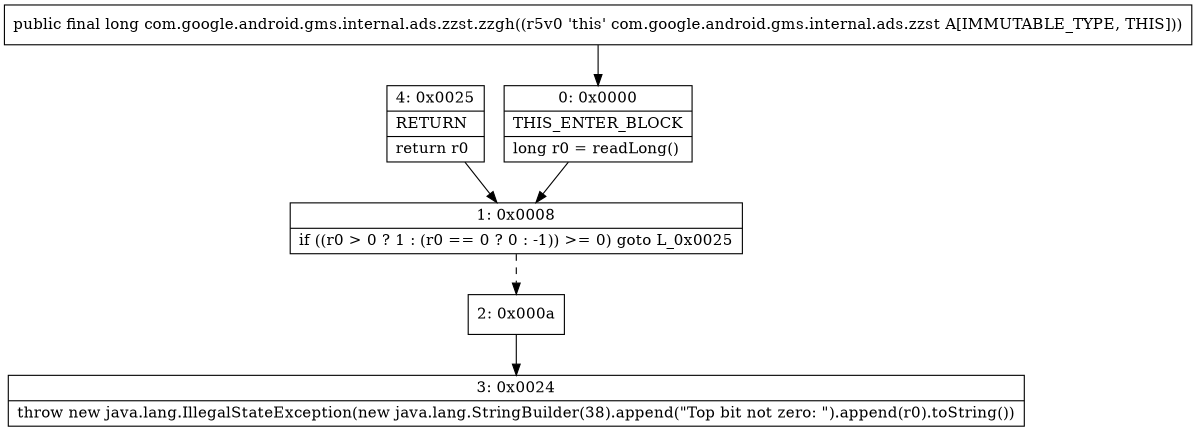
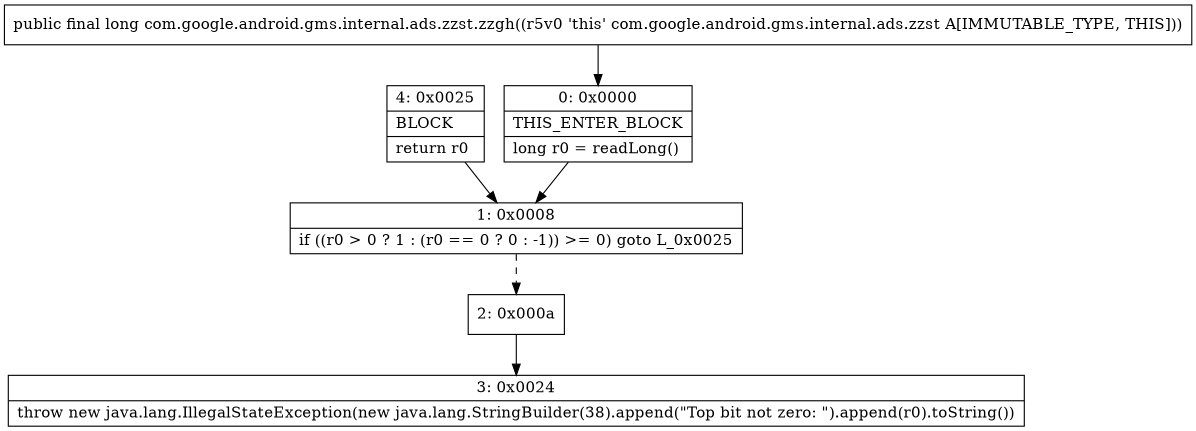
node "4: 0x0025": text "RETURN" -> "BLOCK"
